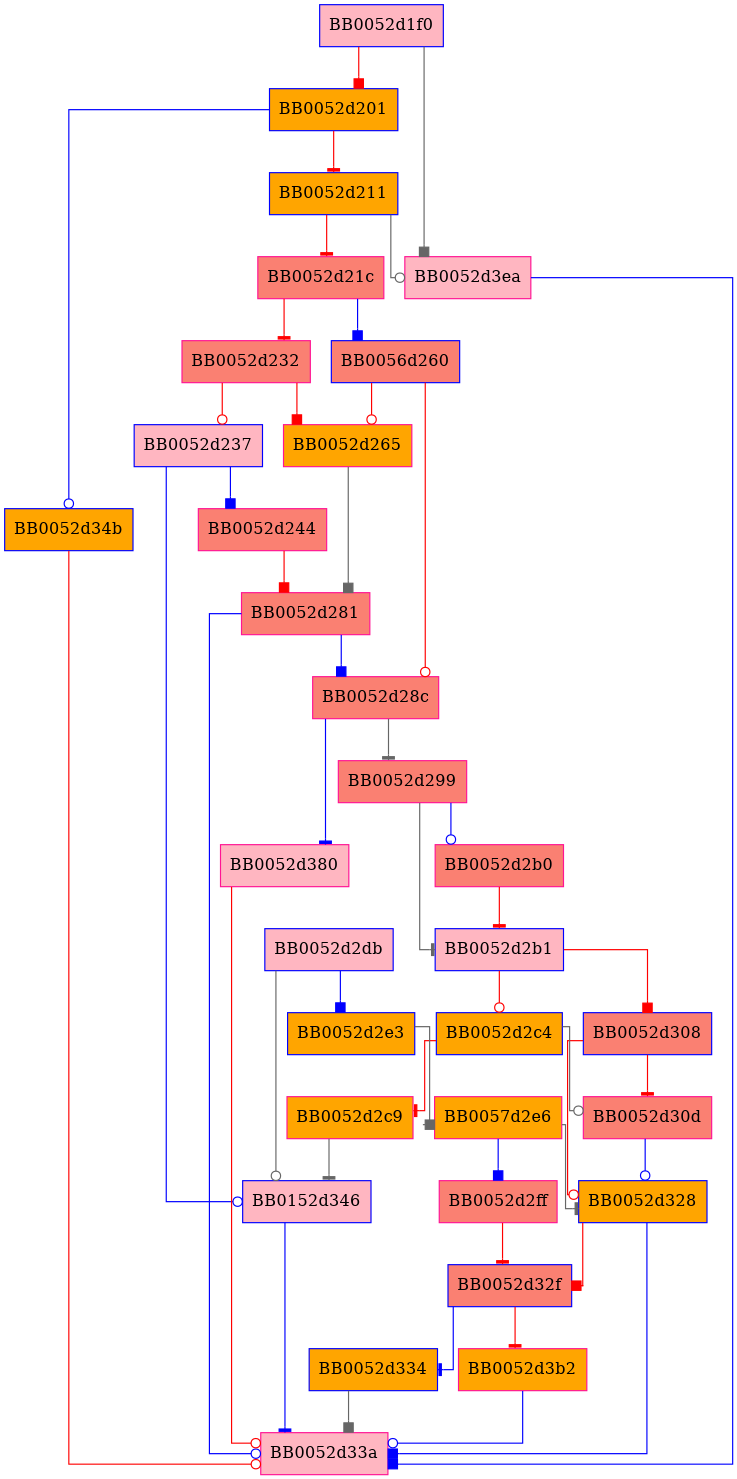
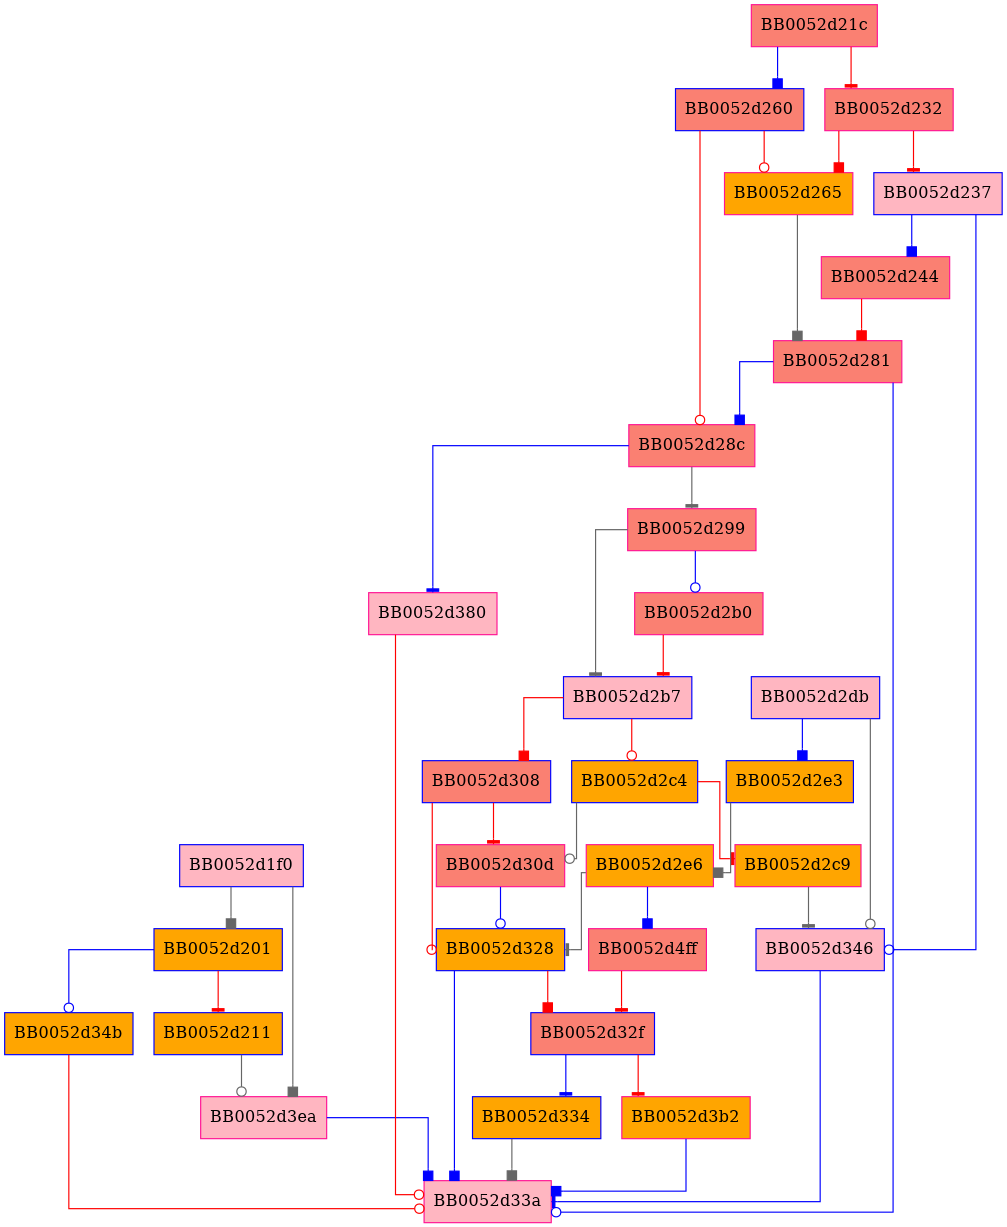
edge "BB0052d1f0" -> "BB0052d201": color red -> gray40
edge "BB0052d211" -> "BB0052d21c": removed
node "BB0056d260": label "BB0056d260" -> "BB0052d260"
edge "BB0052d232" -> "BB0052d237": arrowhead odot -> tee
node "BB0052d2b1": label "BB0052d2b1" -> "BB0052d2b7"
node "BB0057d2e6": label "BB0057d2e6" -> "BB0052d2e6"
node "BB0152d346": label "BB0152d346" -> "BB0052d346"
node "BB0052d2ff": label "BB0052d2ff" -> "BB0052d4ff"
edge "BB0052d3b2" -> "BB0052d33a": arrowhead odot -> box
